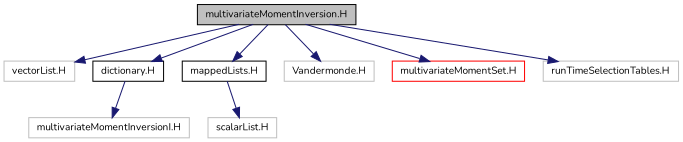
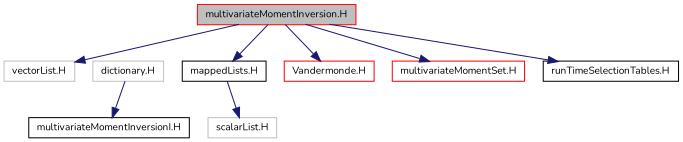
node "multivariateMomentInversion.H": color black -> red
edge "multivariateMomentInversion.H" -> "dictionary.H": removed
node "dictionary.H": color black -> grey75
node "Vandermonde.H": color grey75 -> red
node "runTimeSelectionTables.H": color grey75 -> black
node "multivariateMomentInversionI.H": color grey75 -> black
